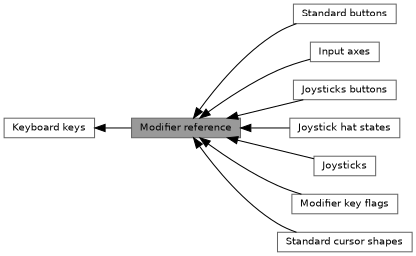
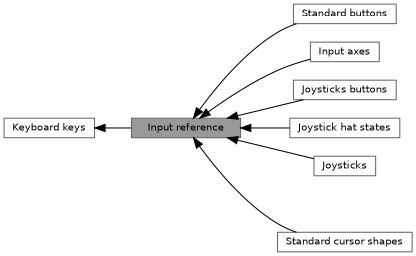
node "Modifier reference": label "Modifier reference" -> "Input reference"
node "Modifier key flags": removed
